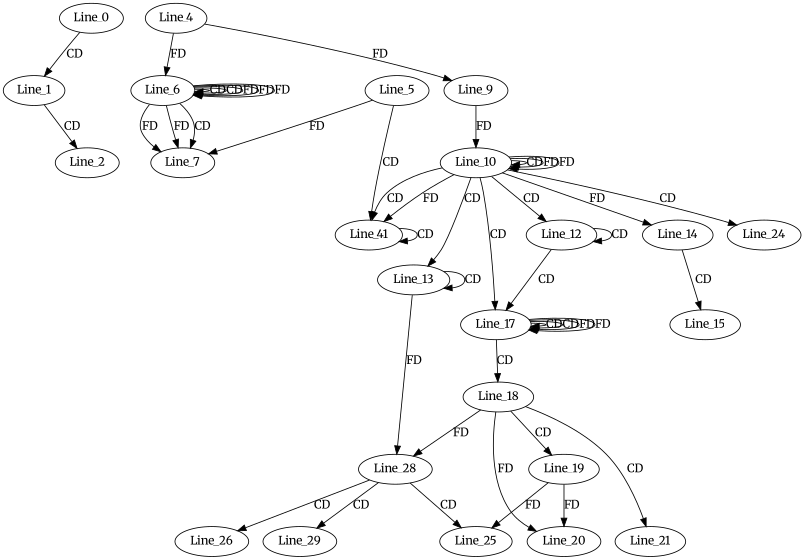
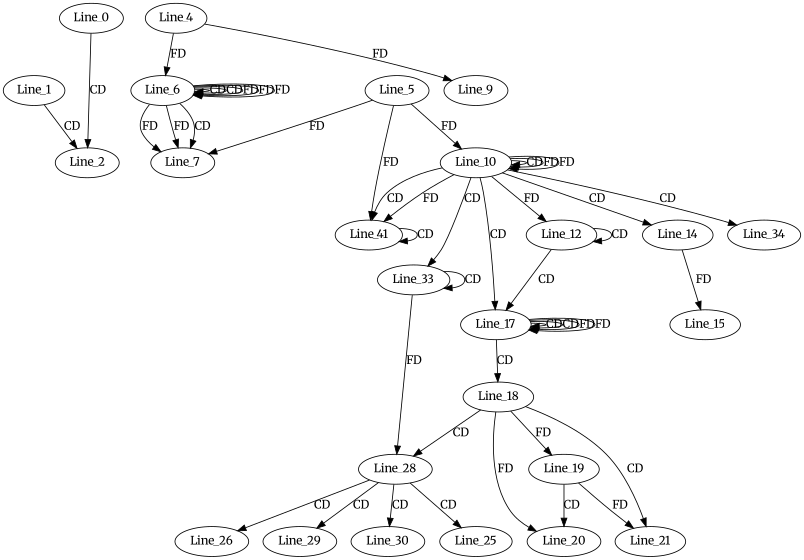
edge "Line_0" -> "Line_1": now "Line_0" -> "Line_2"
edge "Line_9" -> "Line_10": now "Line_5" -> "Line_10"
edge "Line_5" -> "Line_41": label "CD" -> "FD"
edge "Line_10" -> "Line_12": label "CD" -> "FD"
edge "Line_10" -> "Line_14": label "FD" -> "CD"
node "Line_24": label "Line_24" -> "Line_34"
node "Line_13": label "Line_13" -> "Line_33"
edge "Line_14" -> "Line_15": label "CD" -> "FD"
edge "Line_18" -> "Line_28": label "FD" -> "CD"
edge "Line_18" -> "Line_19": label "CD" -> "FD"
edge "Line_19" -> "Line_25": now "Line_19" -> "Line_21"
edge "Line_19" -> "Line_20": label "FD" -> "CD"
node "Line_30": added
